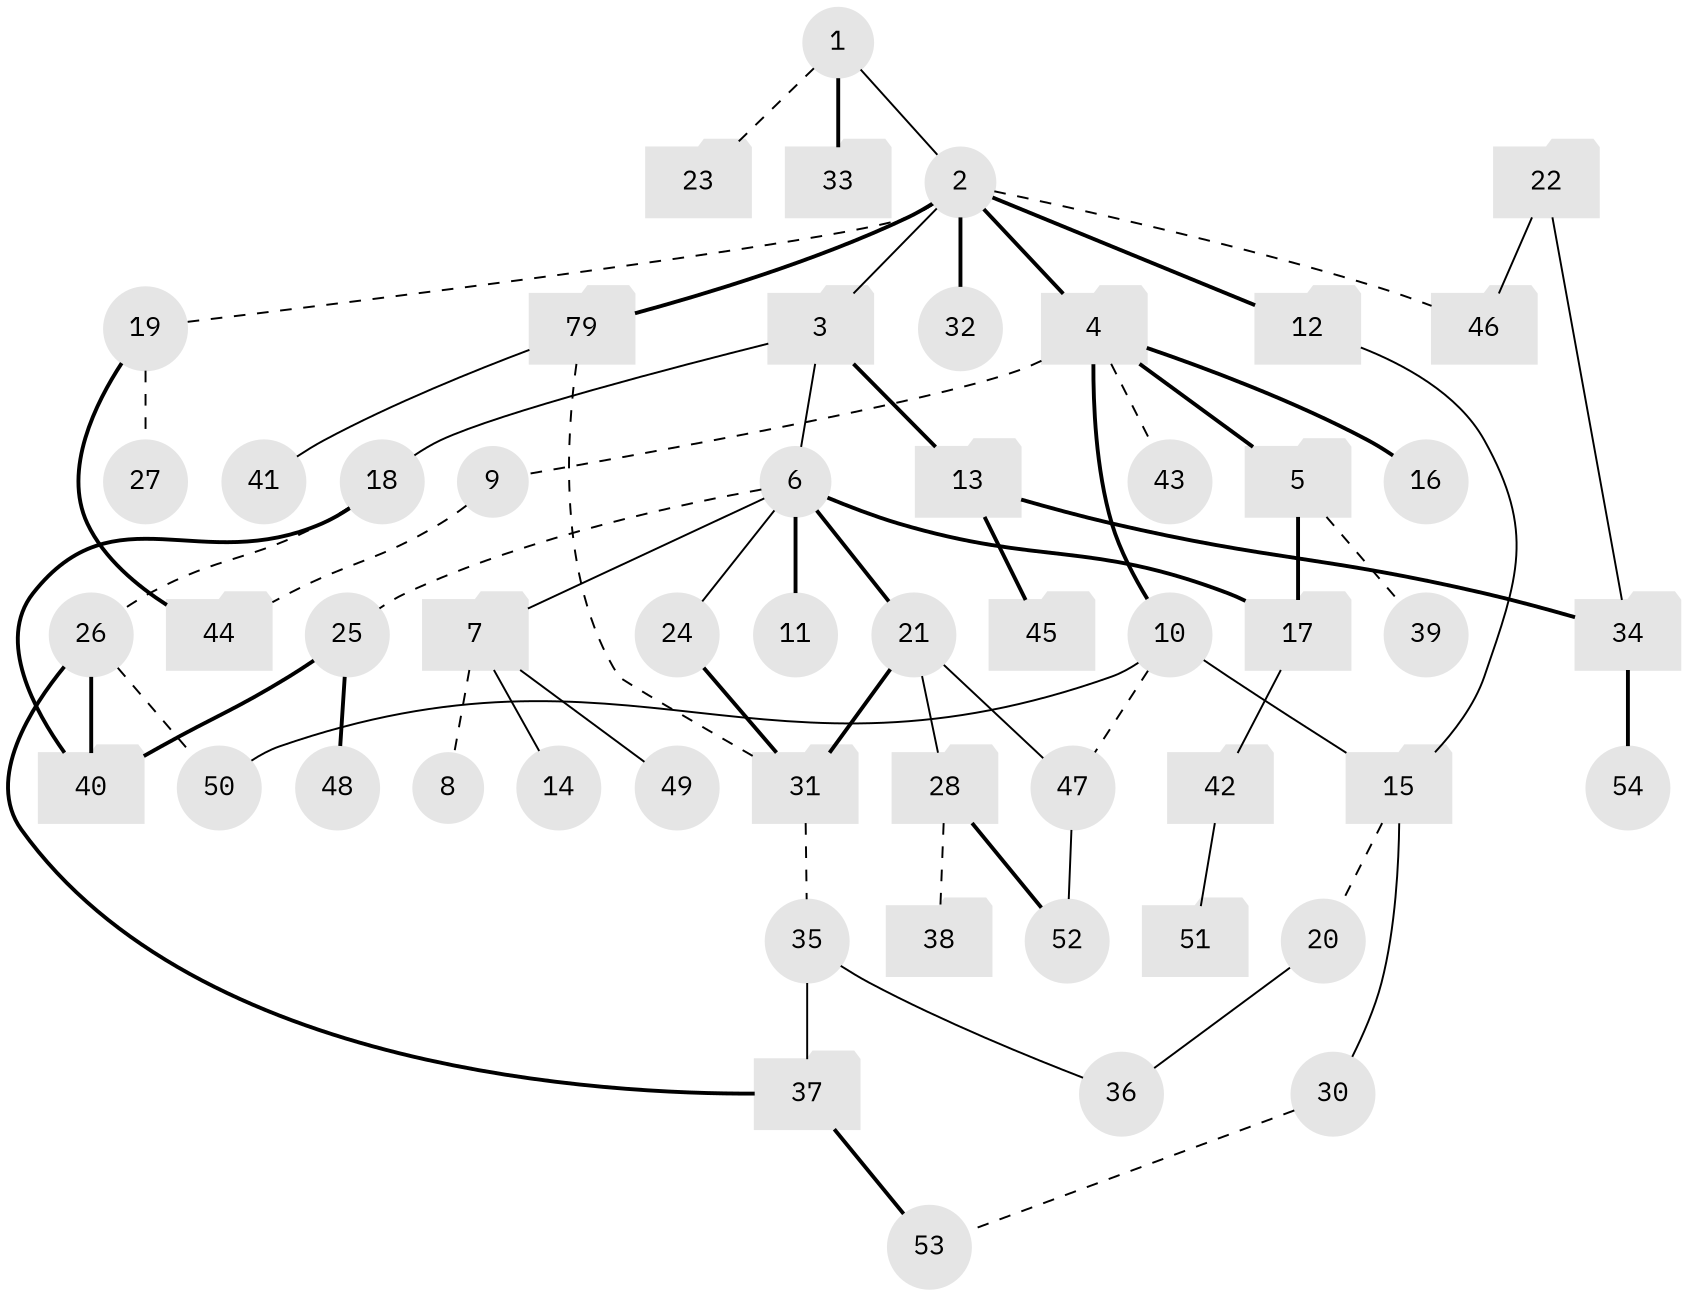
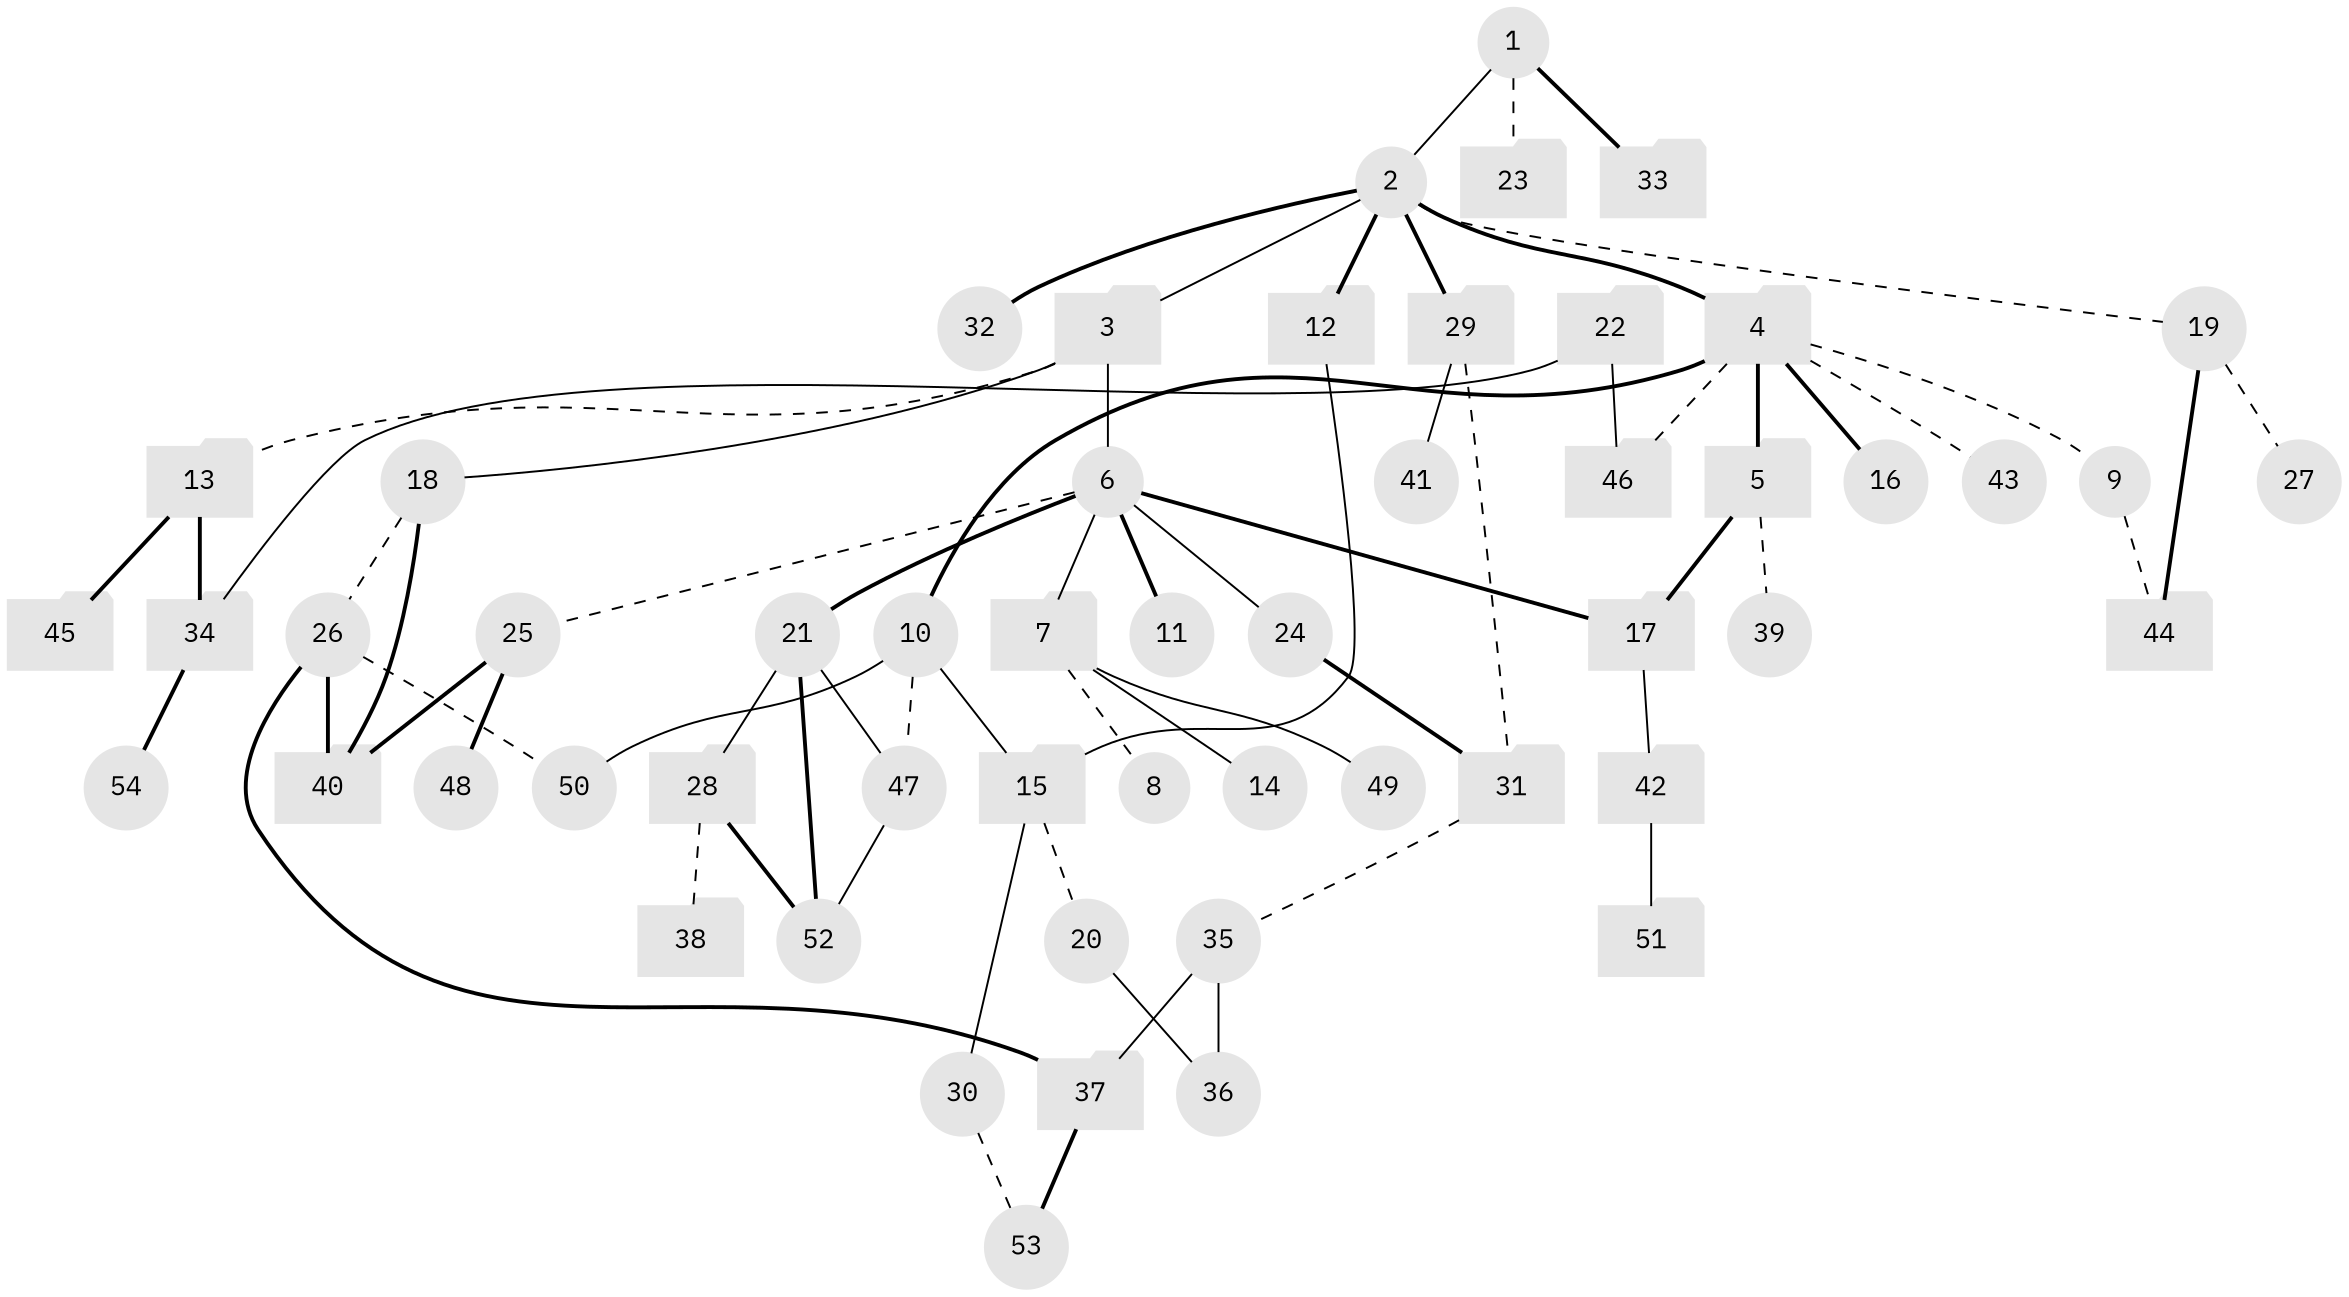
edge "2" -- "46": now "4" -- "46"
node "79": label "79" -> "29"
edge "3" -- "13": style bold -> dashed
edge "21" -- "31": now "21" -- "52"
